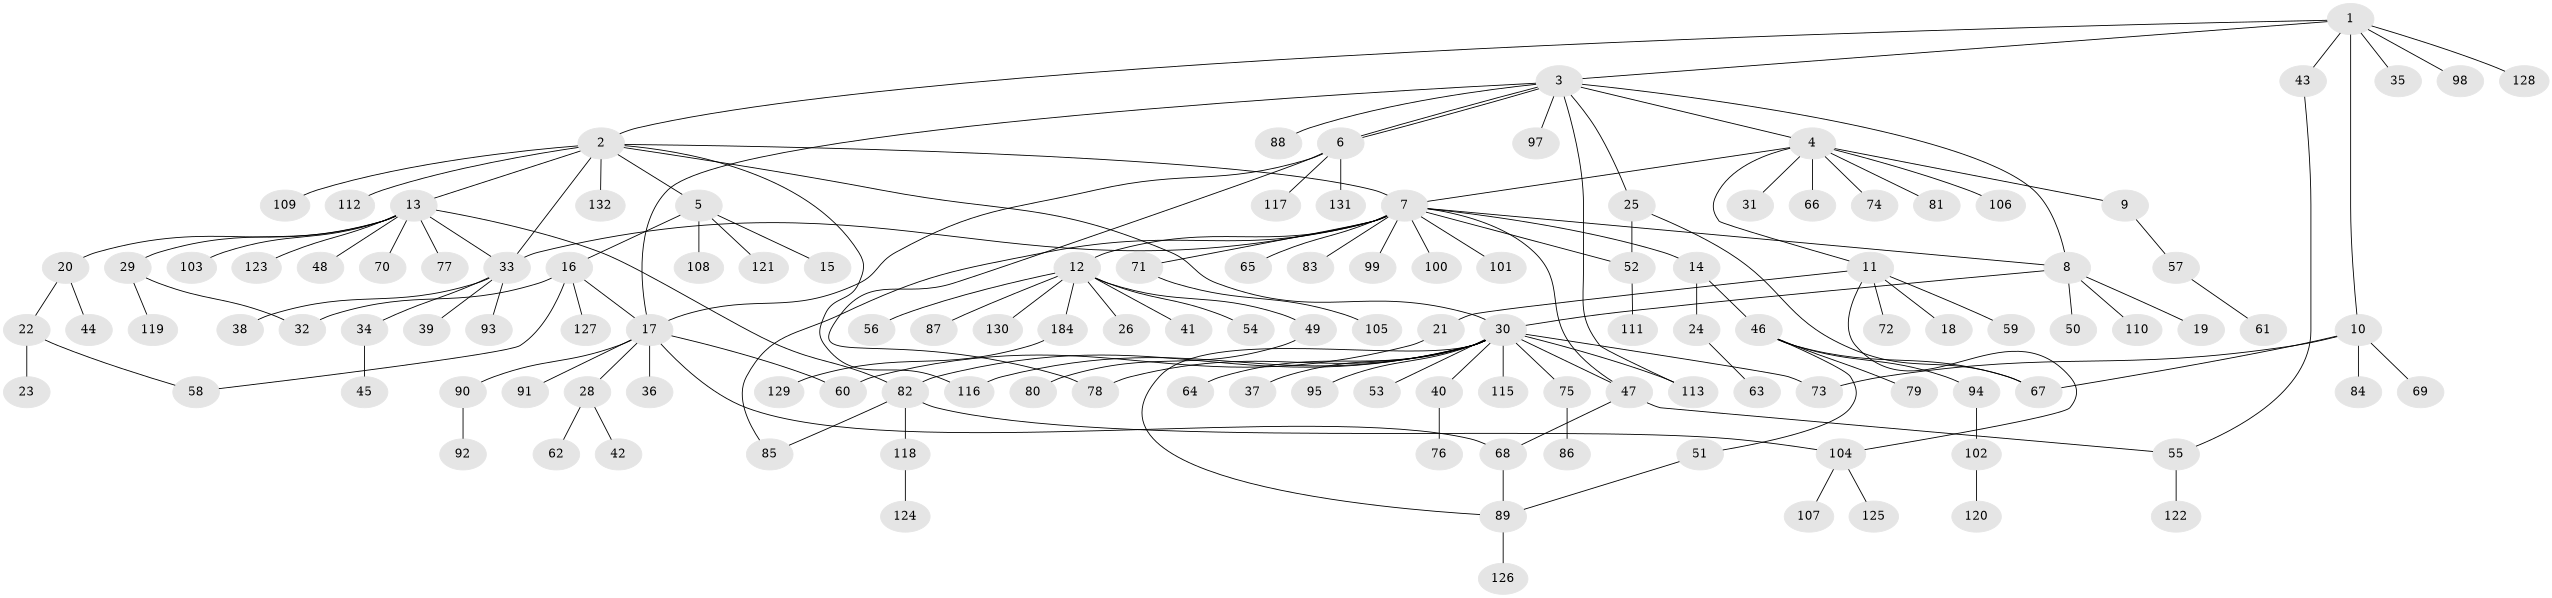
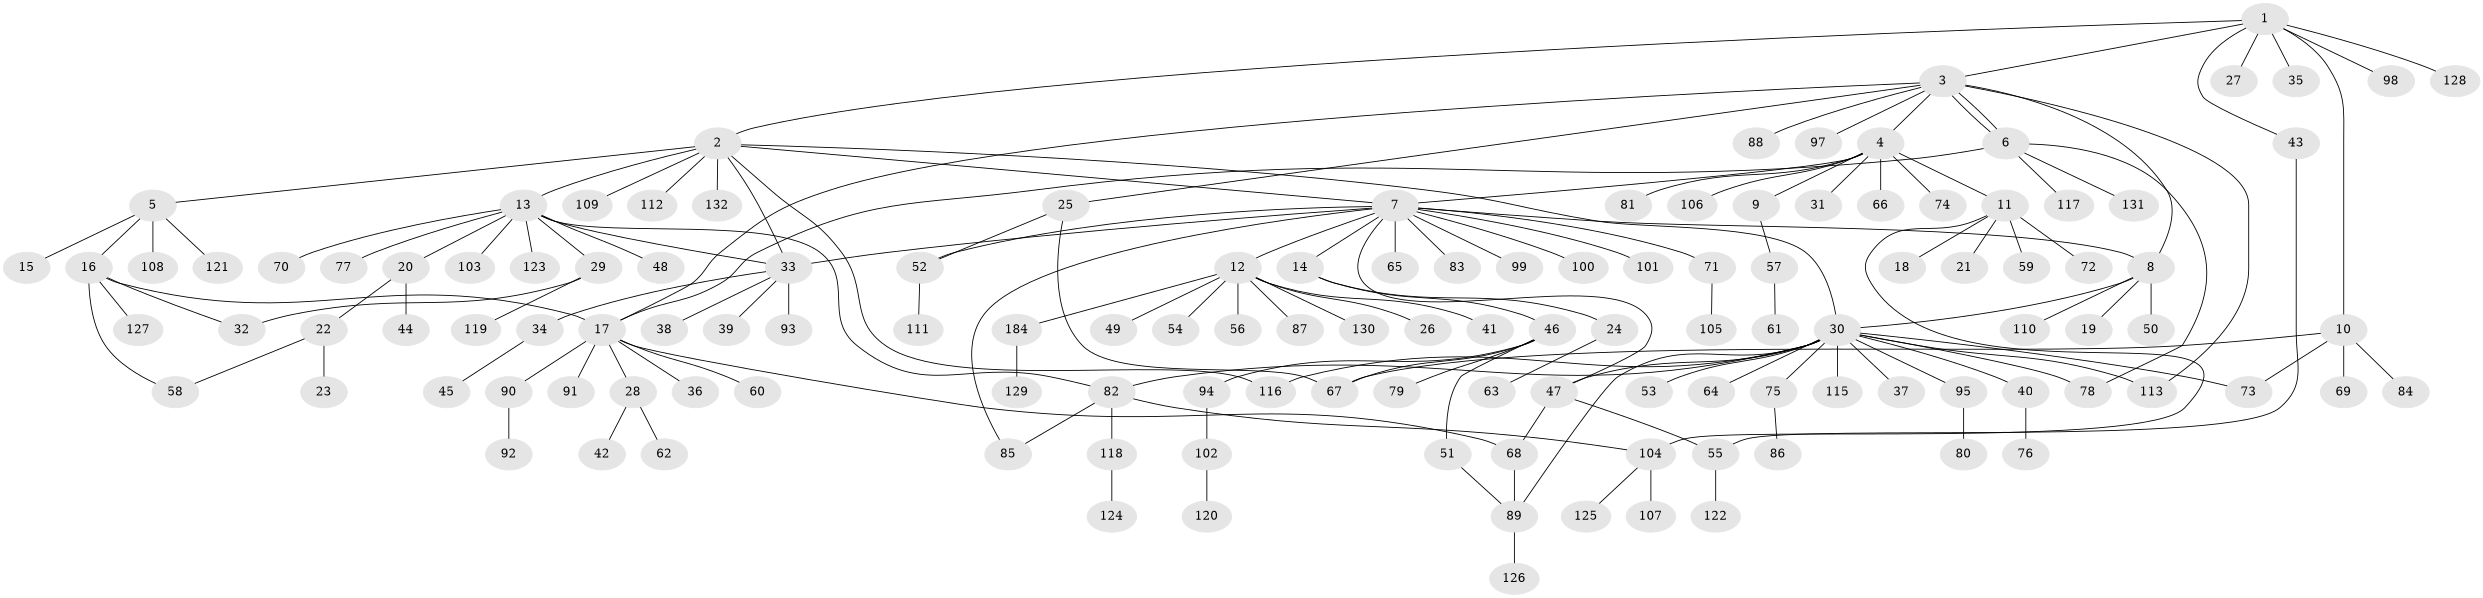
node "27": added
edge "21" -- "60": removed
edge "49" -- "80": now "95" -- "80"
